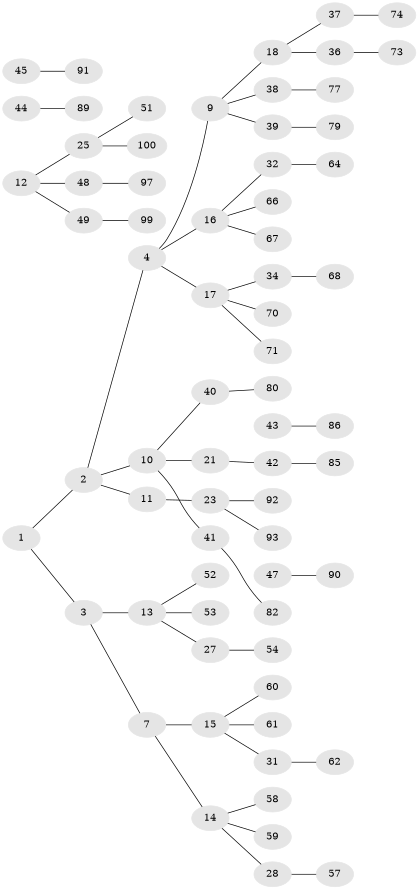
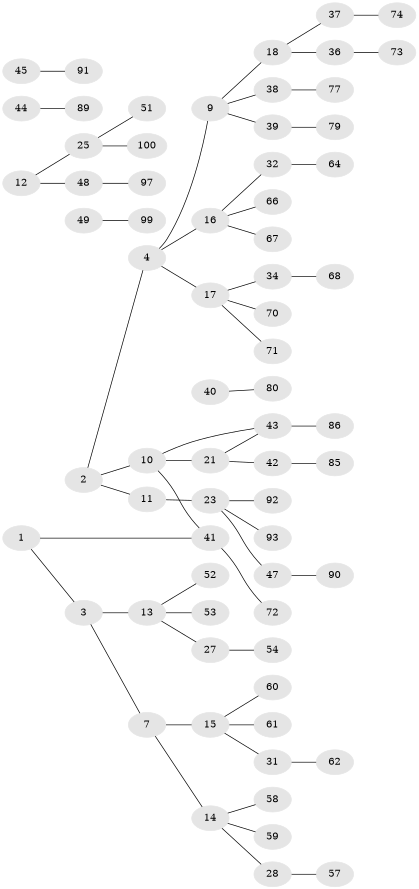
edge "12" -- "49": removed
edge "40" -- "10": now "43" -- "10"
edge "43" -- "21": added
edge "2" -- "1": now "41" -- "1"
edge "23" -- "47": added
node "82": label "82" -> "72"
